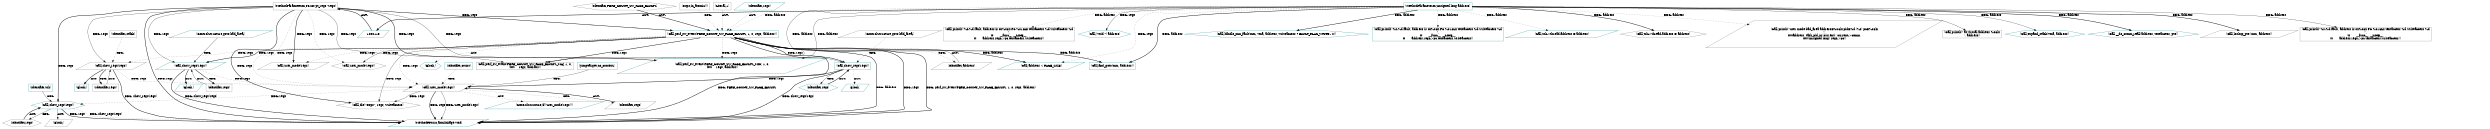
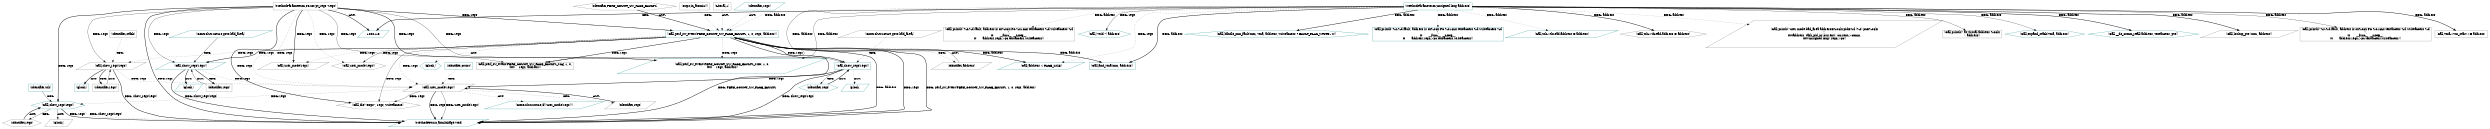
edge "1000115" -> "(MethodParameterIn,struct pt_regs *regs)": reversed
edge "(MethodParameterIn,unsigned long address)" -> "1000115": label "AST: " -> "CFG: "
node "(Call,vma->vm_start <= address)": added
node "(JumpTarget,no_context:)": removed
node "(Call,find_goto(mm, address))": label "(Call,find_goto(mm, address))" -> "(Call,find_vma(mm, address))"
